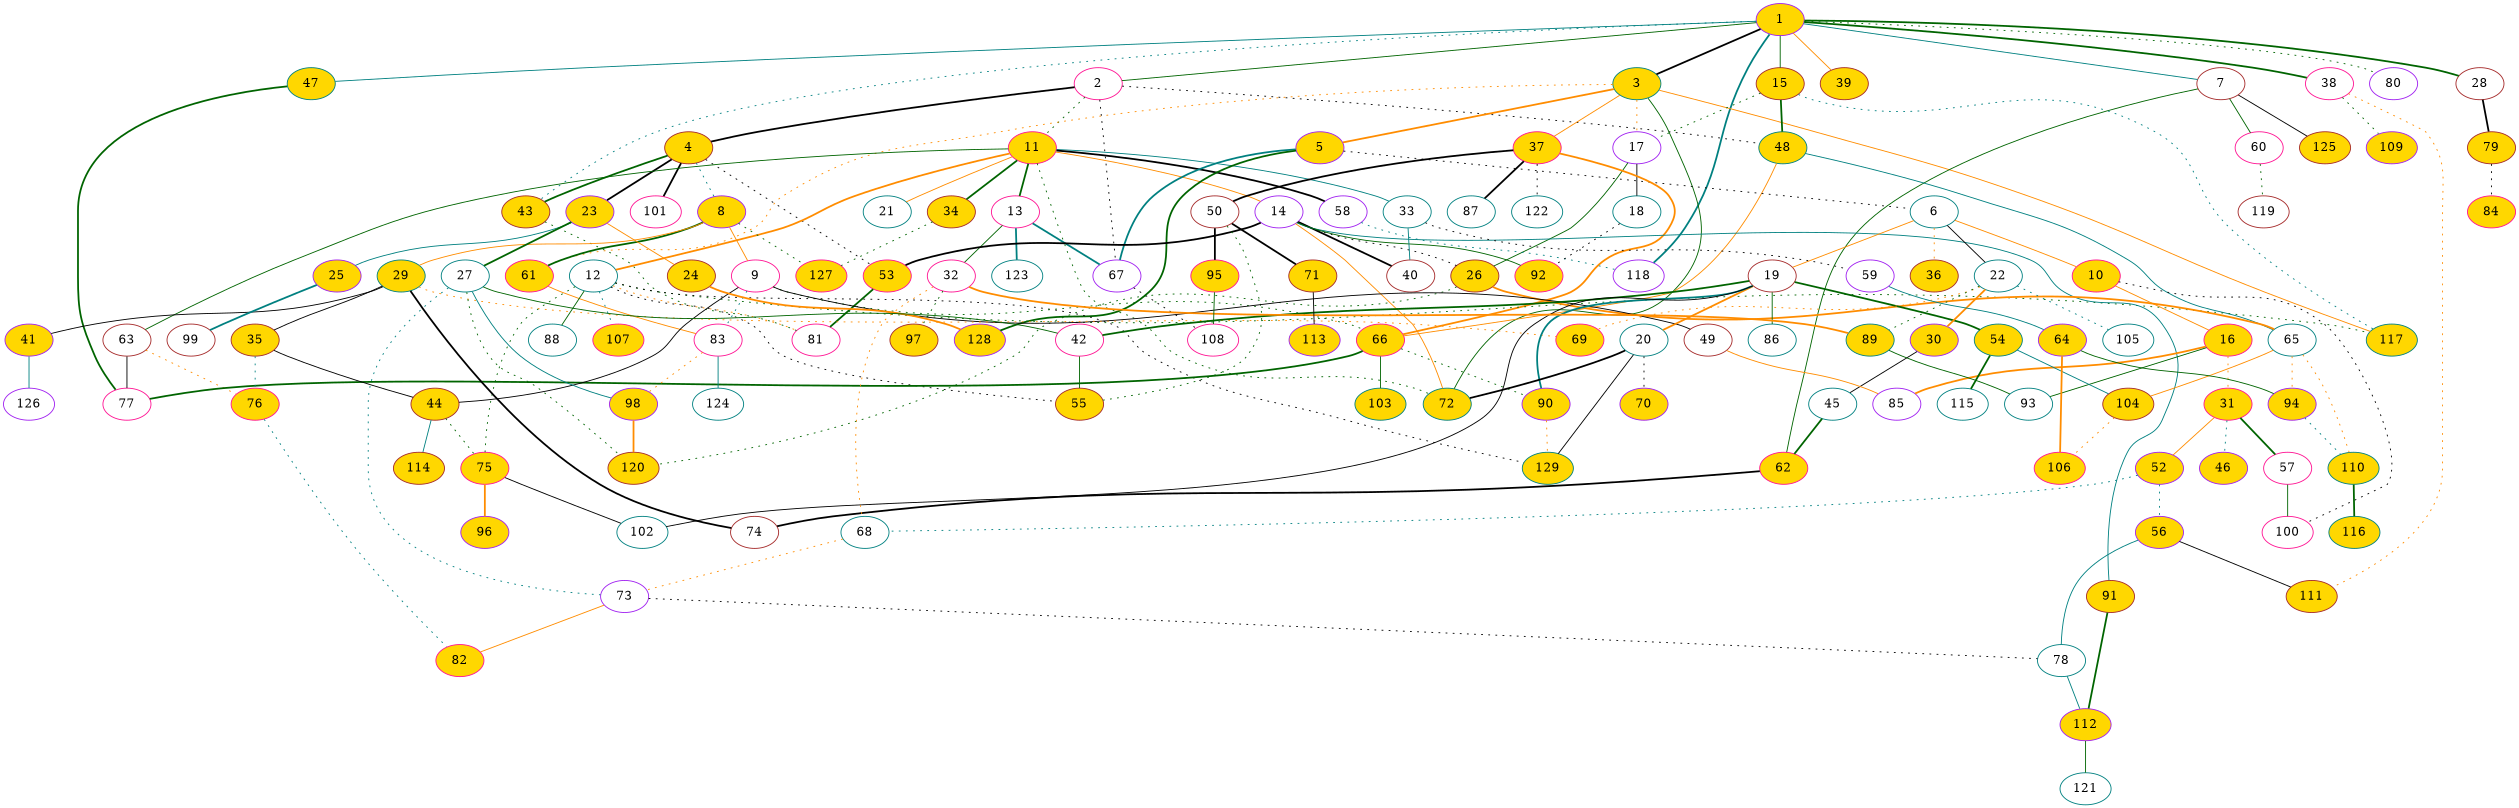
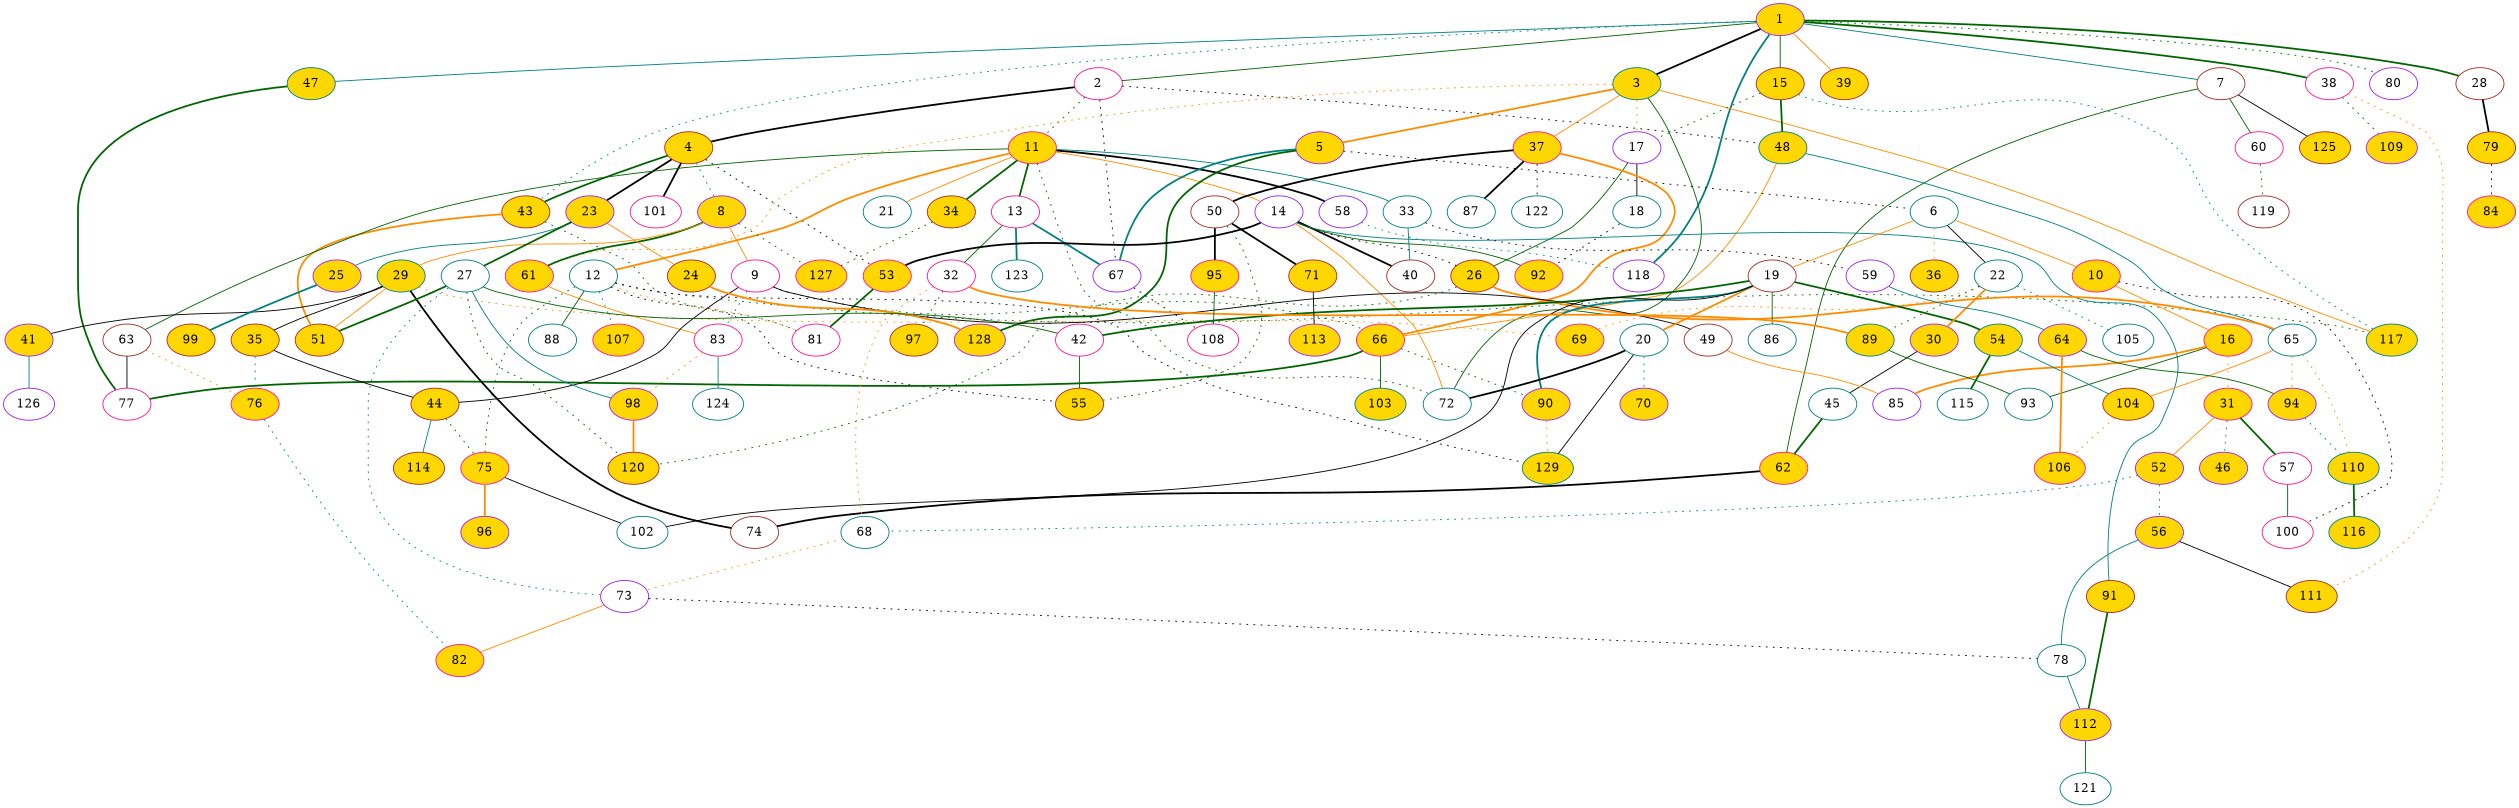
node "99": fillcolor white -> gold
node "51": added
edge "20" -- "70": color black -> teal
node "72": fillcolor gold -> white
